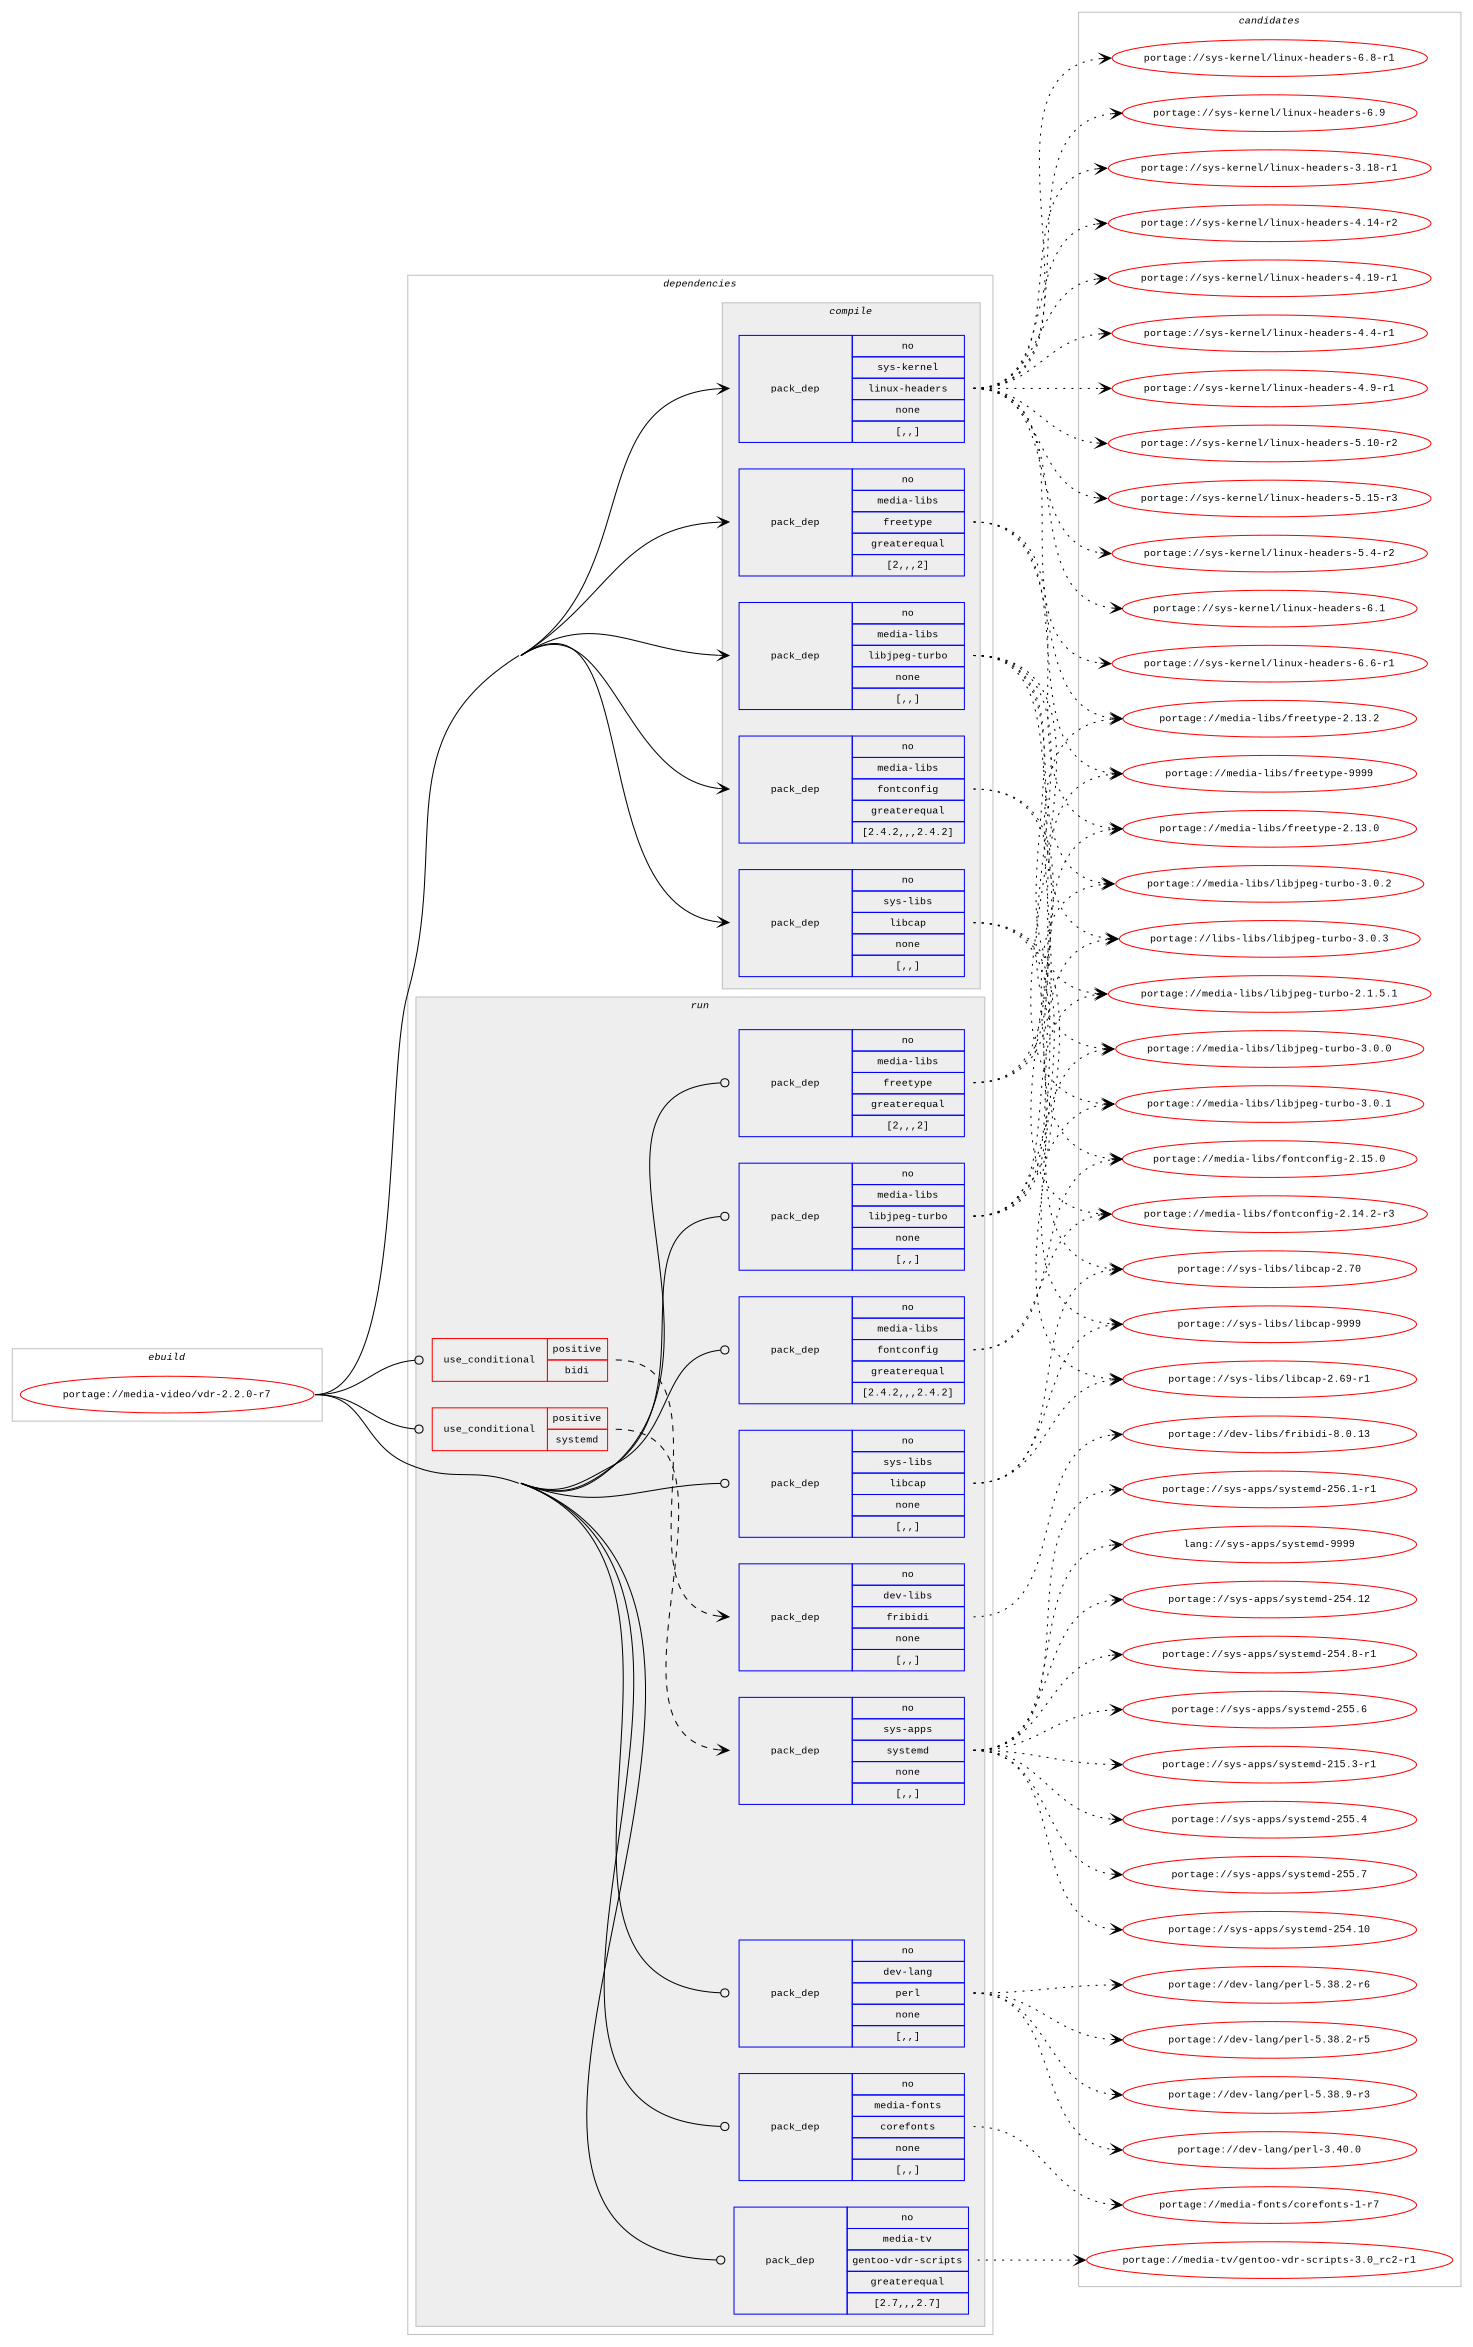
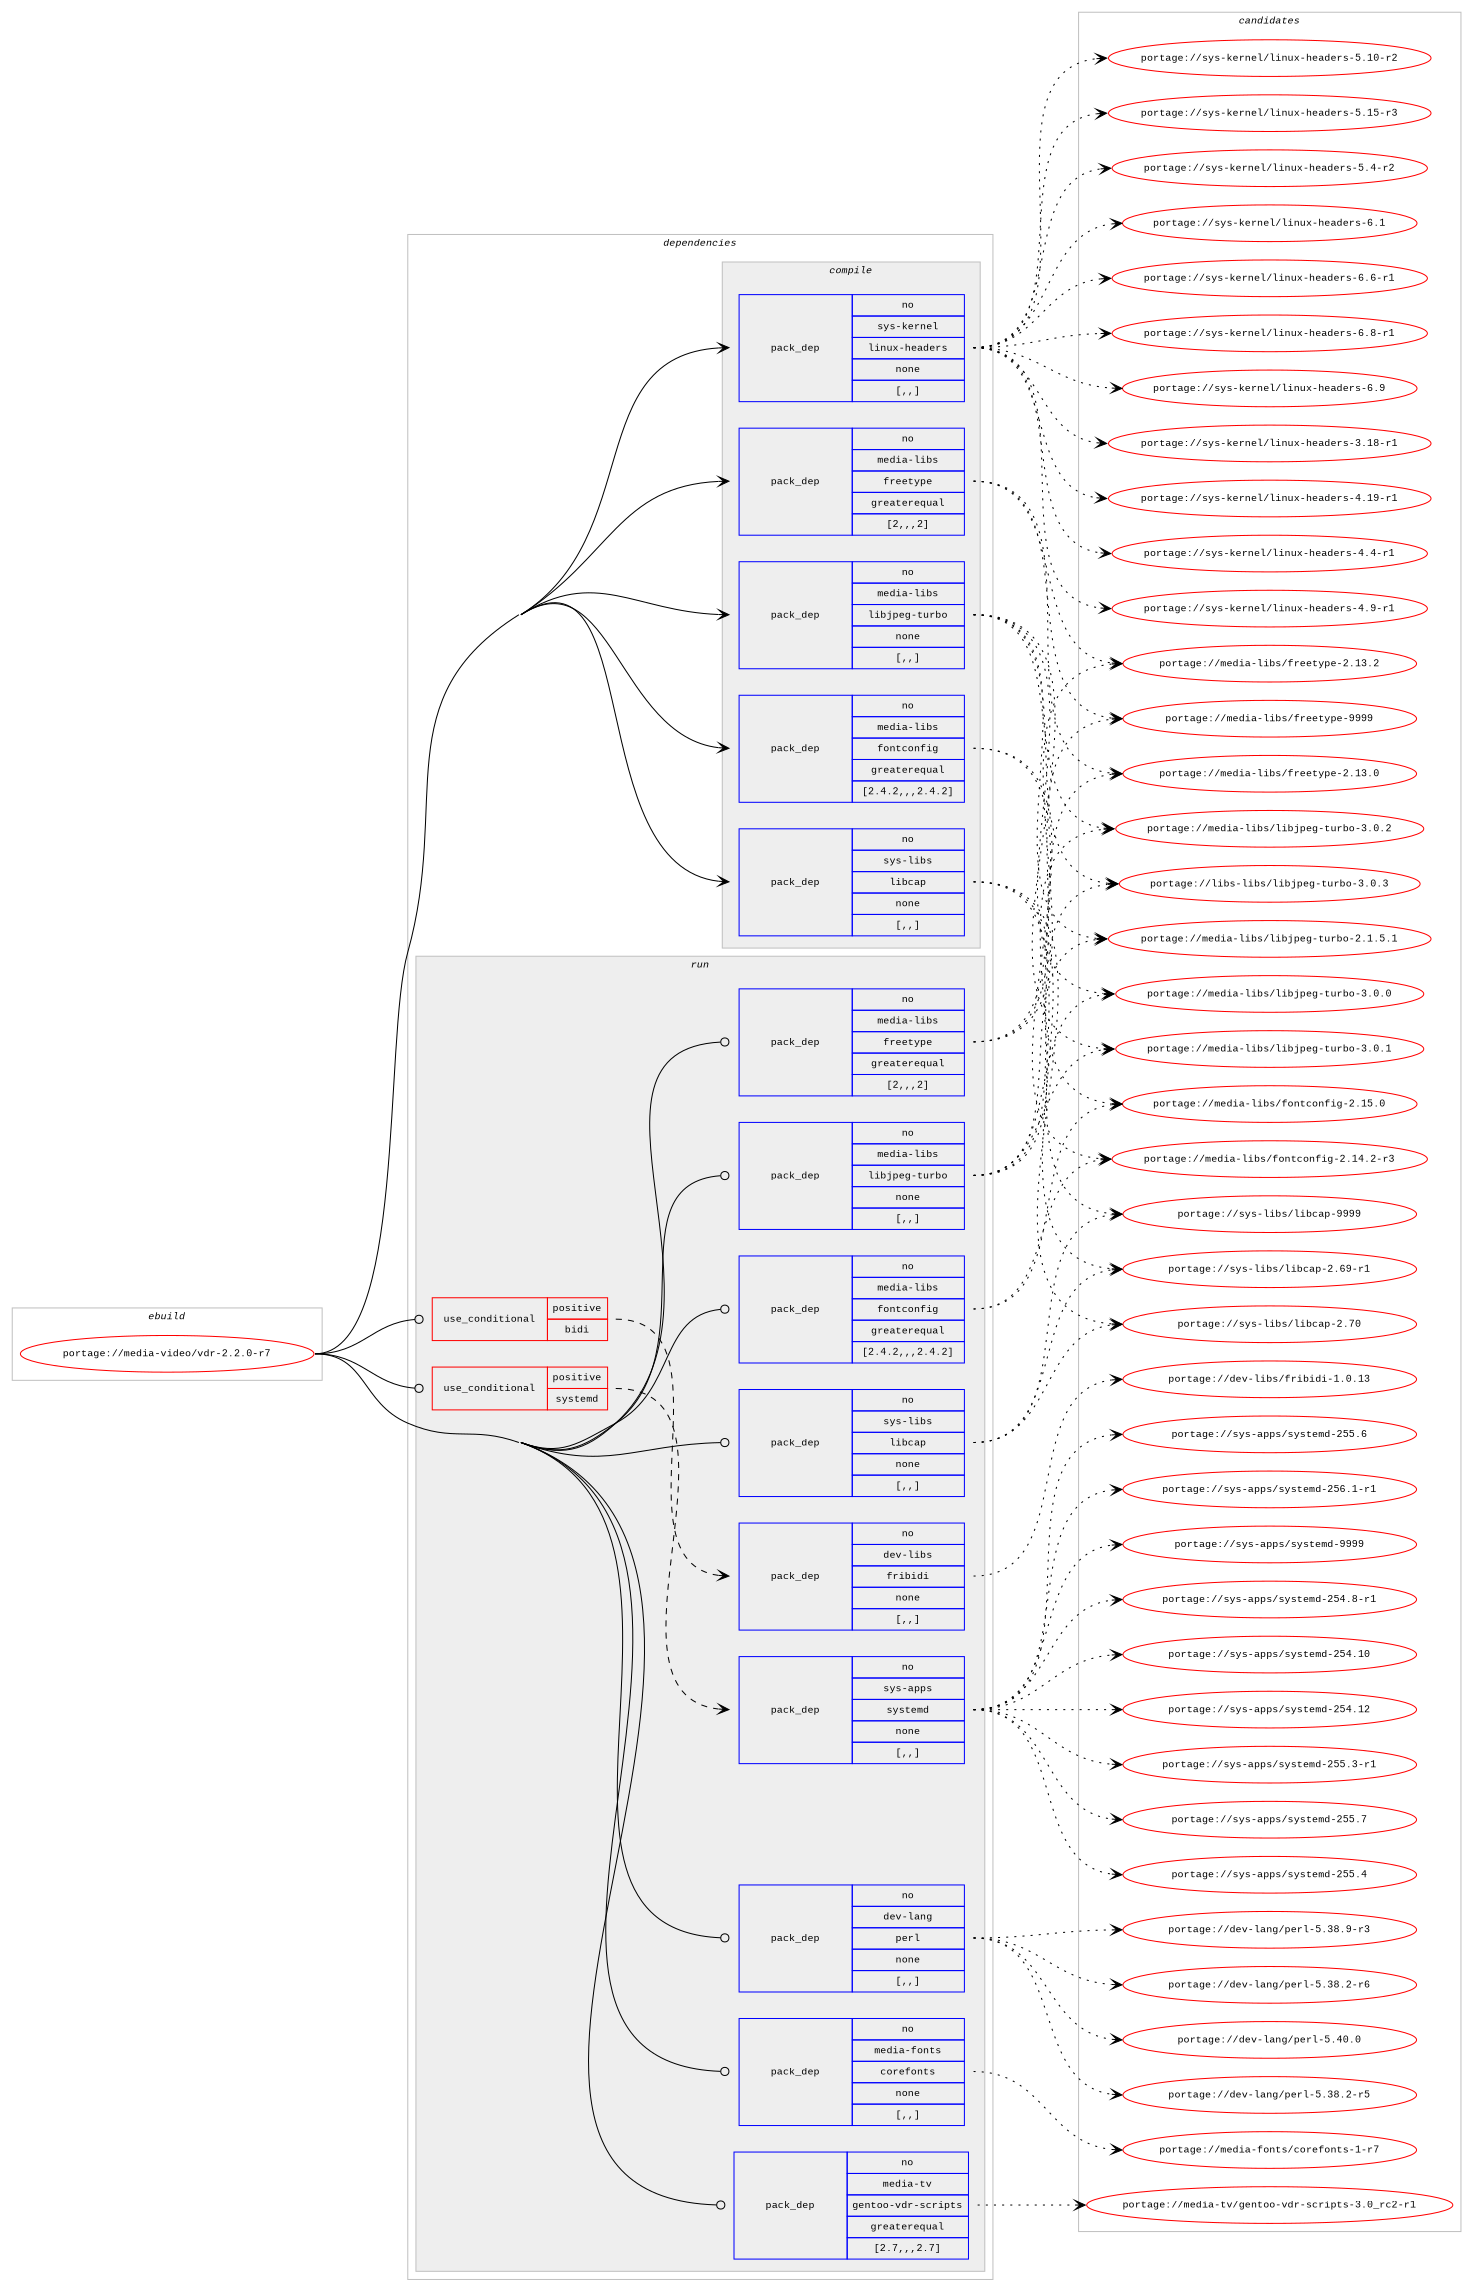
node "portage://sys-kernel/linux-headers-4.14-r2": removed
node "portage://dev-libs/fribidi-8.0.13": label "portage://dev-libs/fribidi-8.0.13" -> "portage://dev-libs/fribidi-1.0.13"
node "lang://sys-apps/systemd-9999": label "lang://sys-apps/systemd-9999" -> "portage://sys-apps/systemd-9999"
node "portage://sys-apps/systemd-215.3-r1": label "portage://sys-apps/systemd-215.3-r1" -> "portage://sys-apps/systemd-255.3-r1"
node "portage://dev-lang/perl-3.40.0": label "portage://dev-lang/perl-3.40.0" -> "portage://dev-lang/perl-5.40.0"
